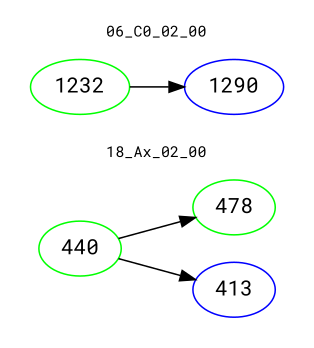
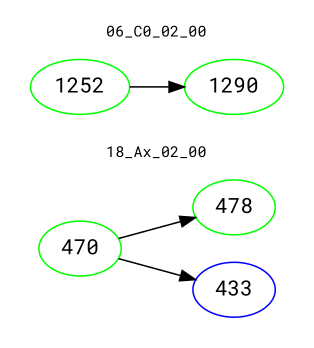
node "1232": label "1232" -> "1252"
node "1290": color blue -> green
node "440": label "440" -> "470"
node "413": label "413" -> "433"
